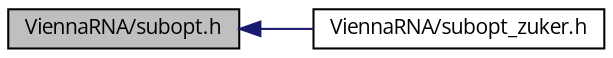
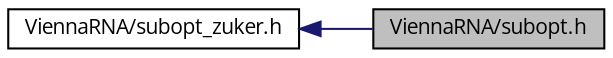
edge "ViennaRNA/subopt_zuker.h" -> "ViennaRNA/subopt.h": reversed
